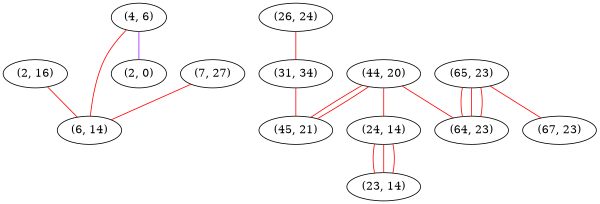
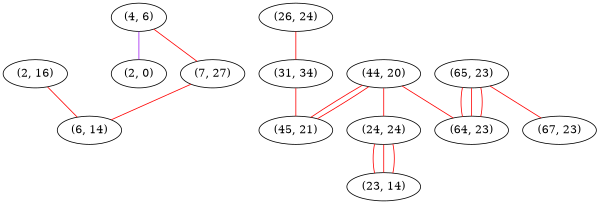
edge "(4, 6)" -- "(6, 14)": now "(4, 6)" -- "(7, 27)"
node "(24, 14)": label "(24, 14)" -> "(24, 24)"
